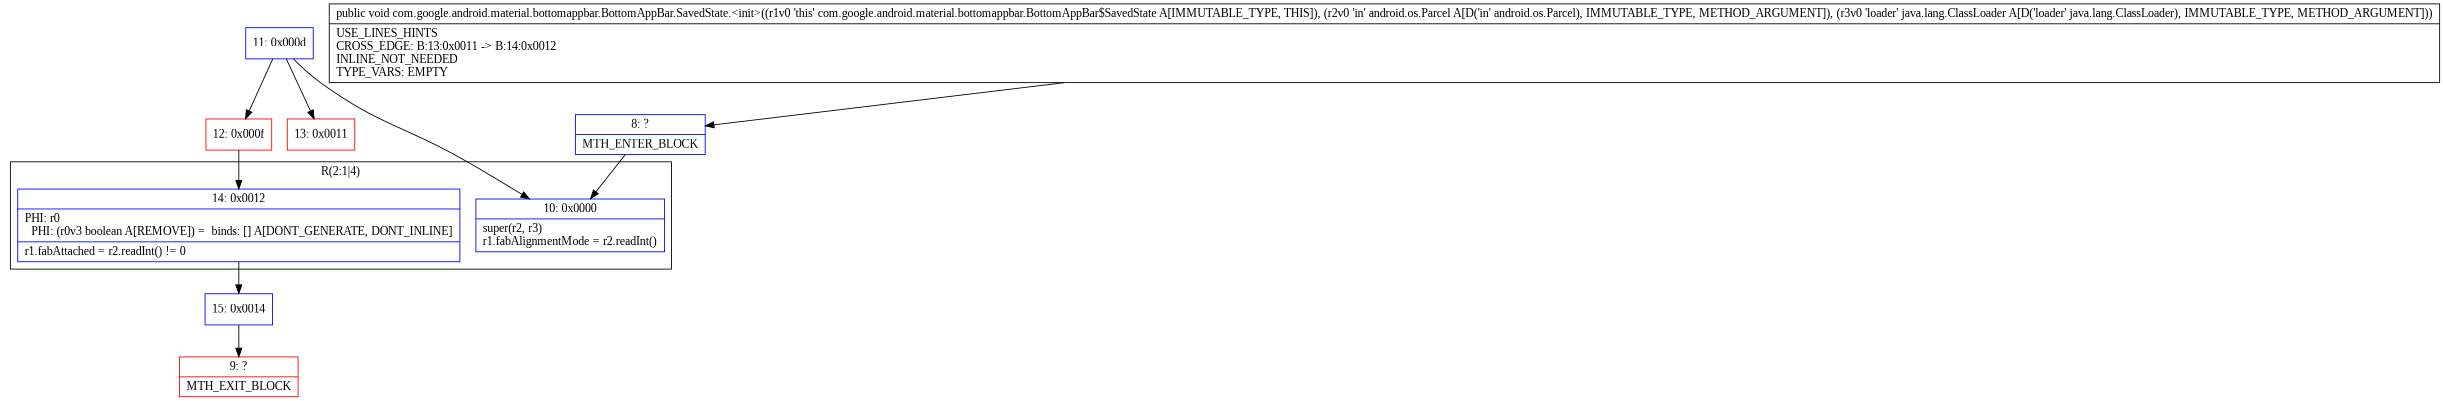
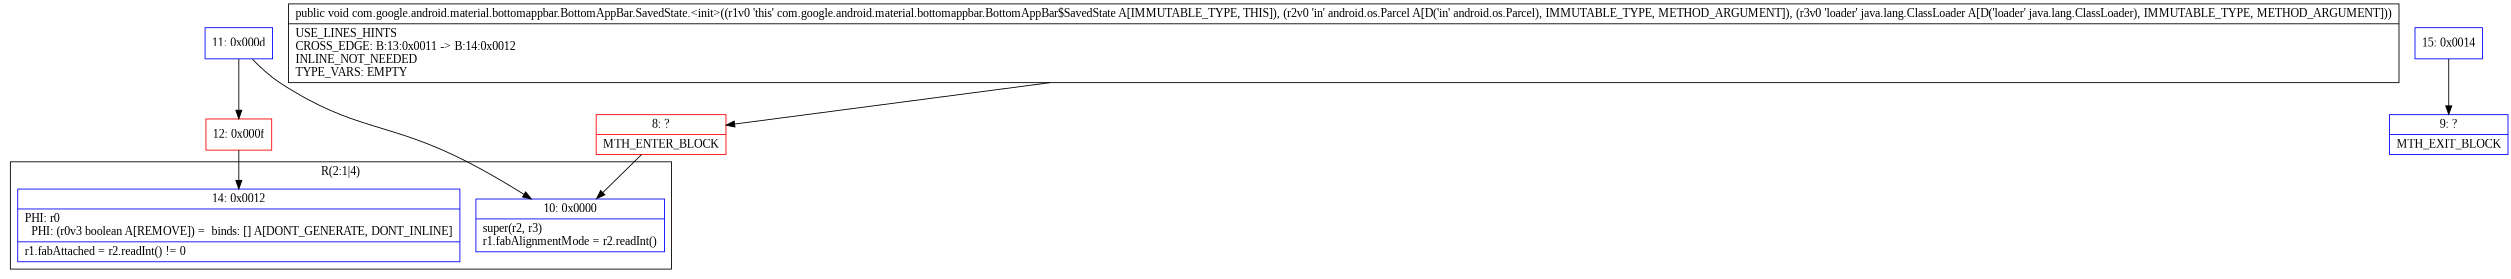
node "13: 0x0011": removed
node "8: ?": color blue -> red
edge "14: 0x0012" -> "15: 0x0014": removed
node "9: ?": color red -> blue
